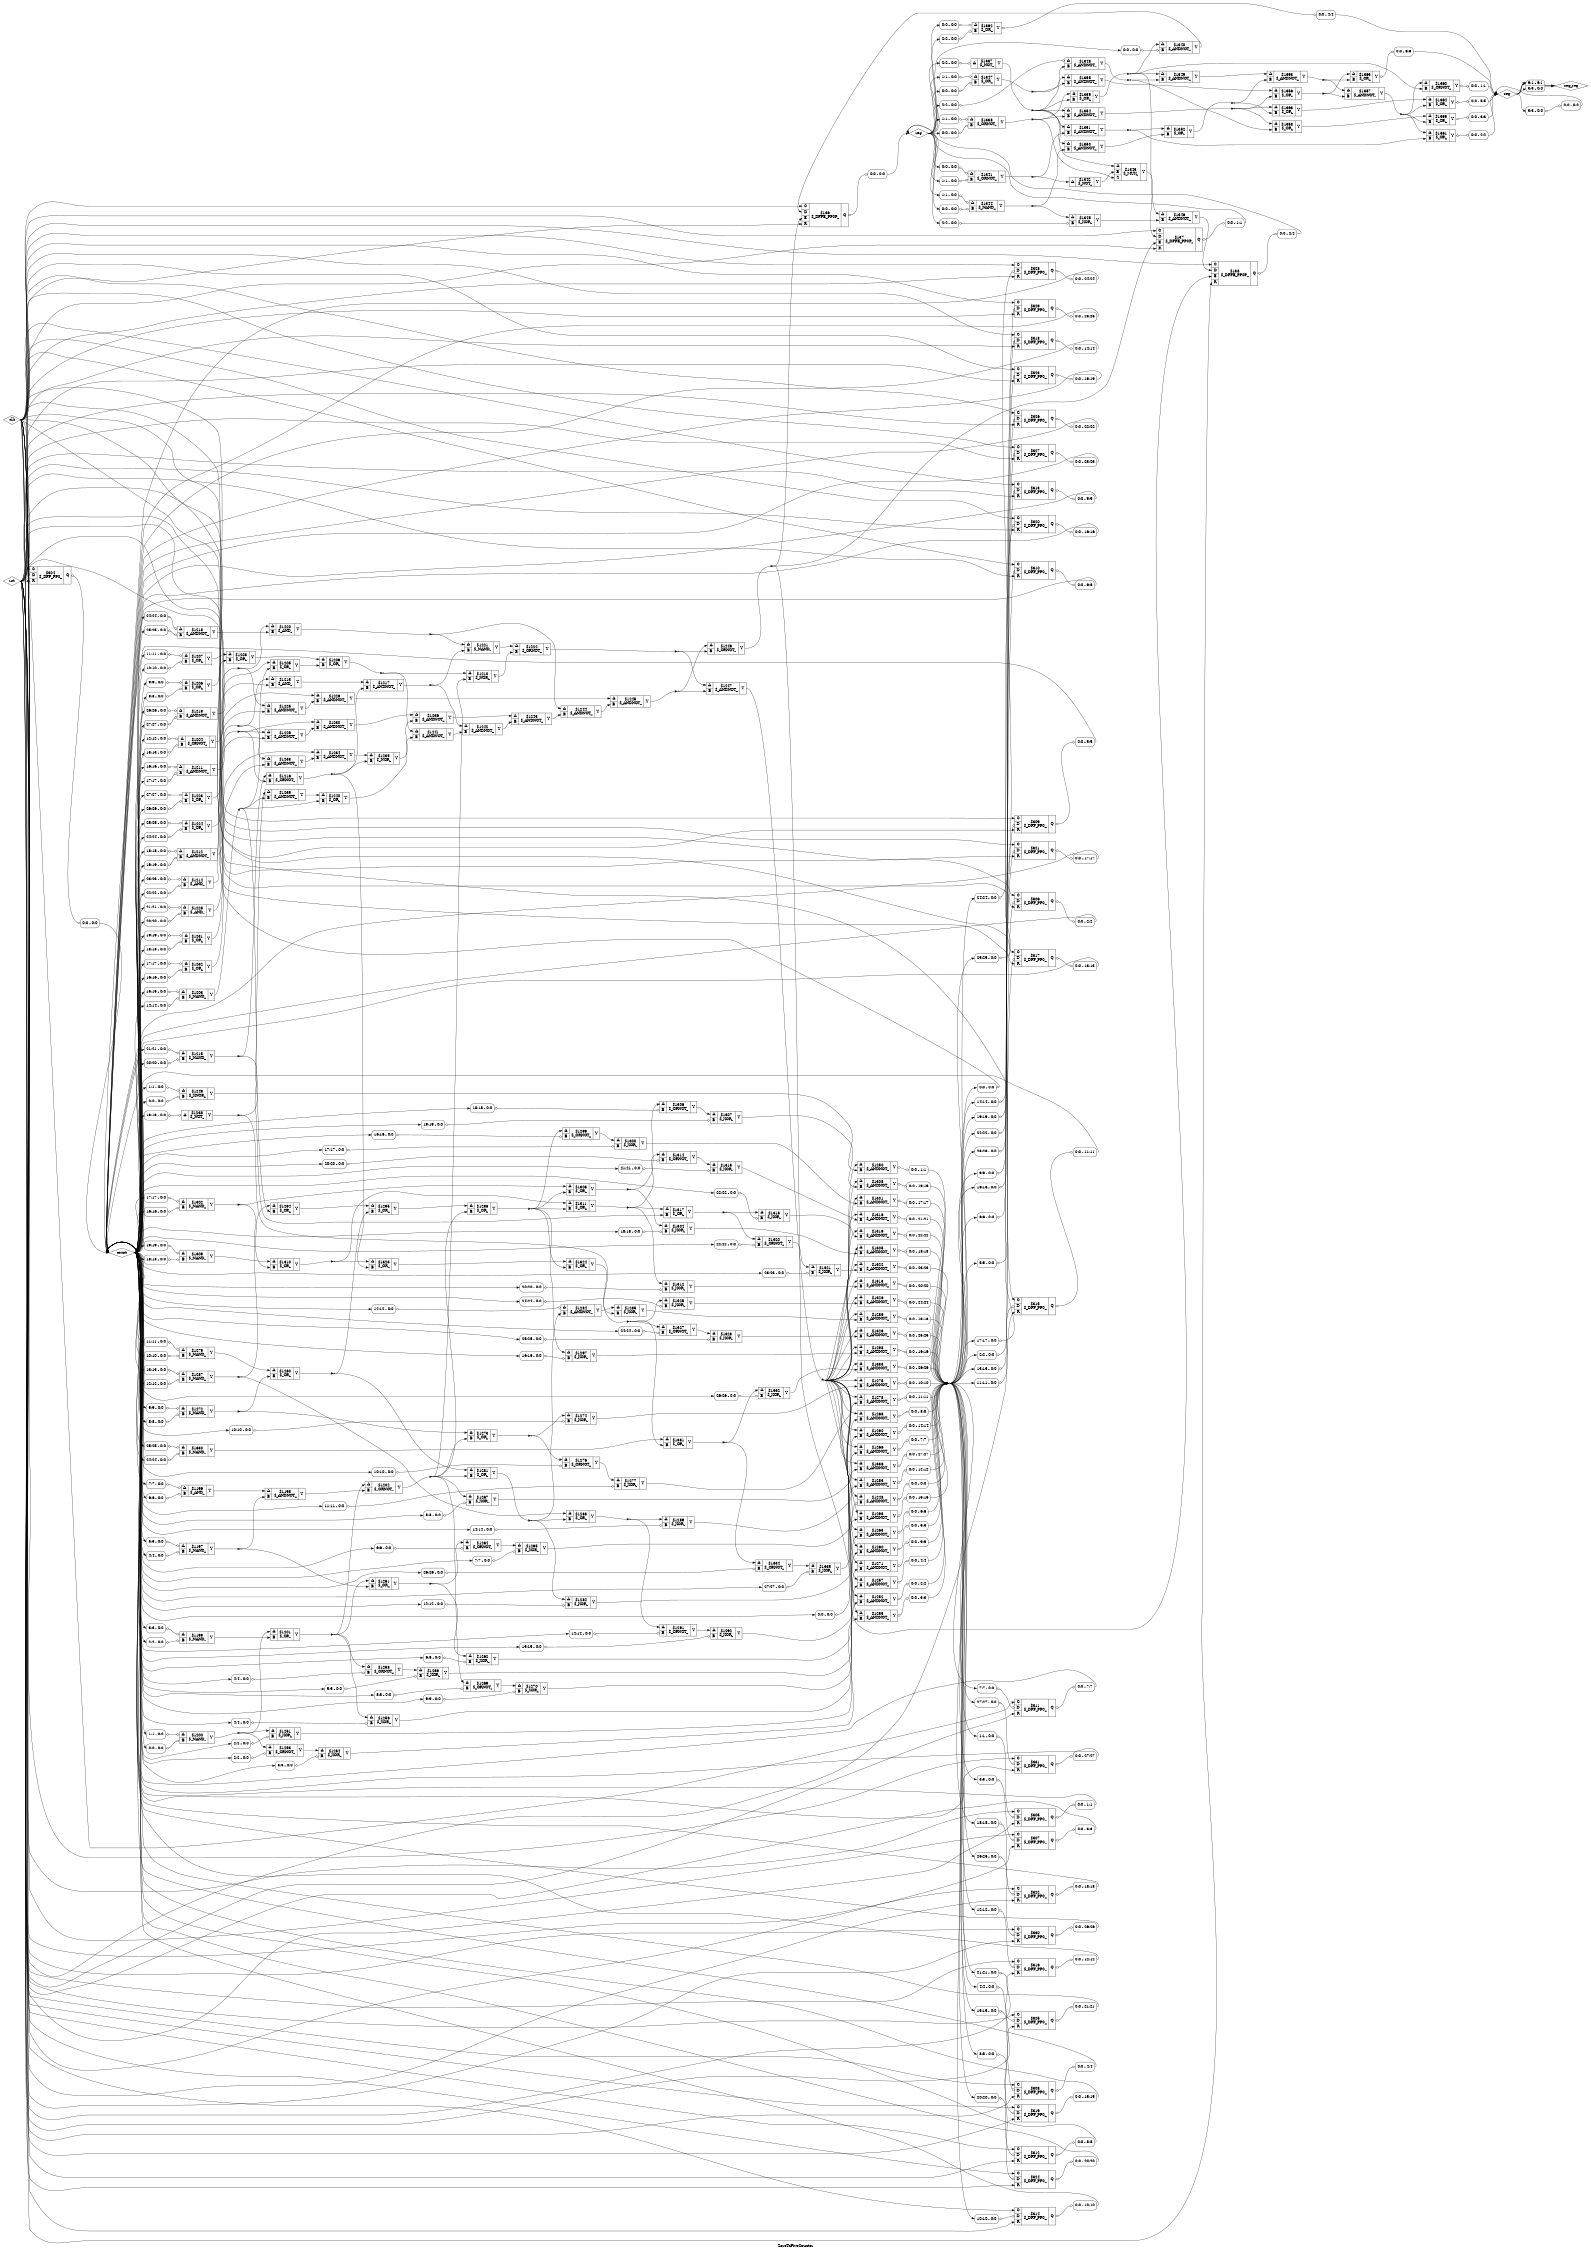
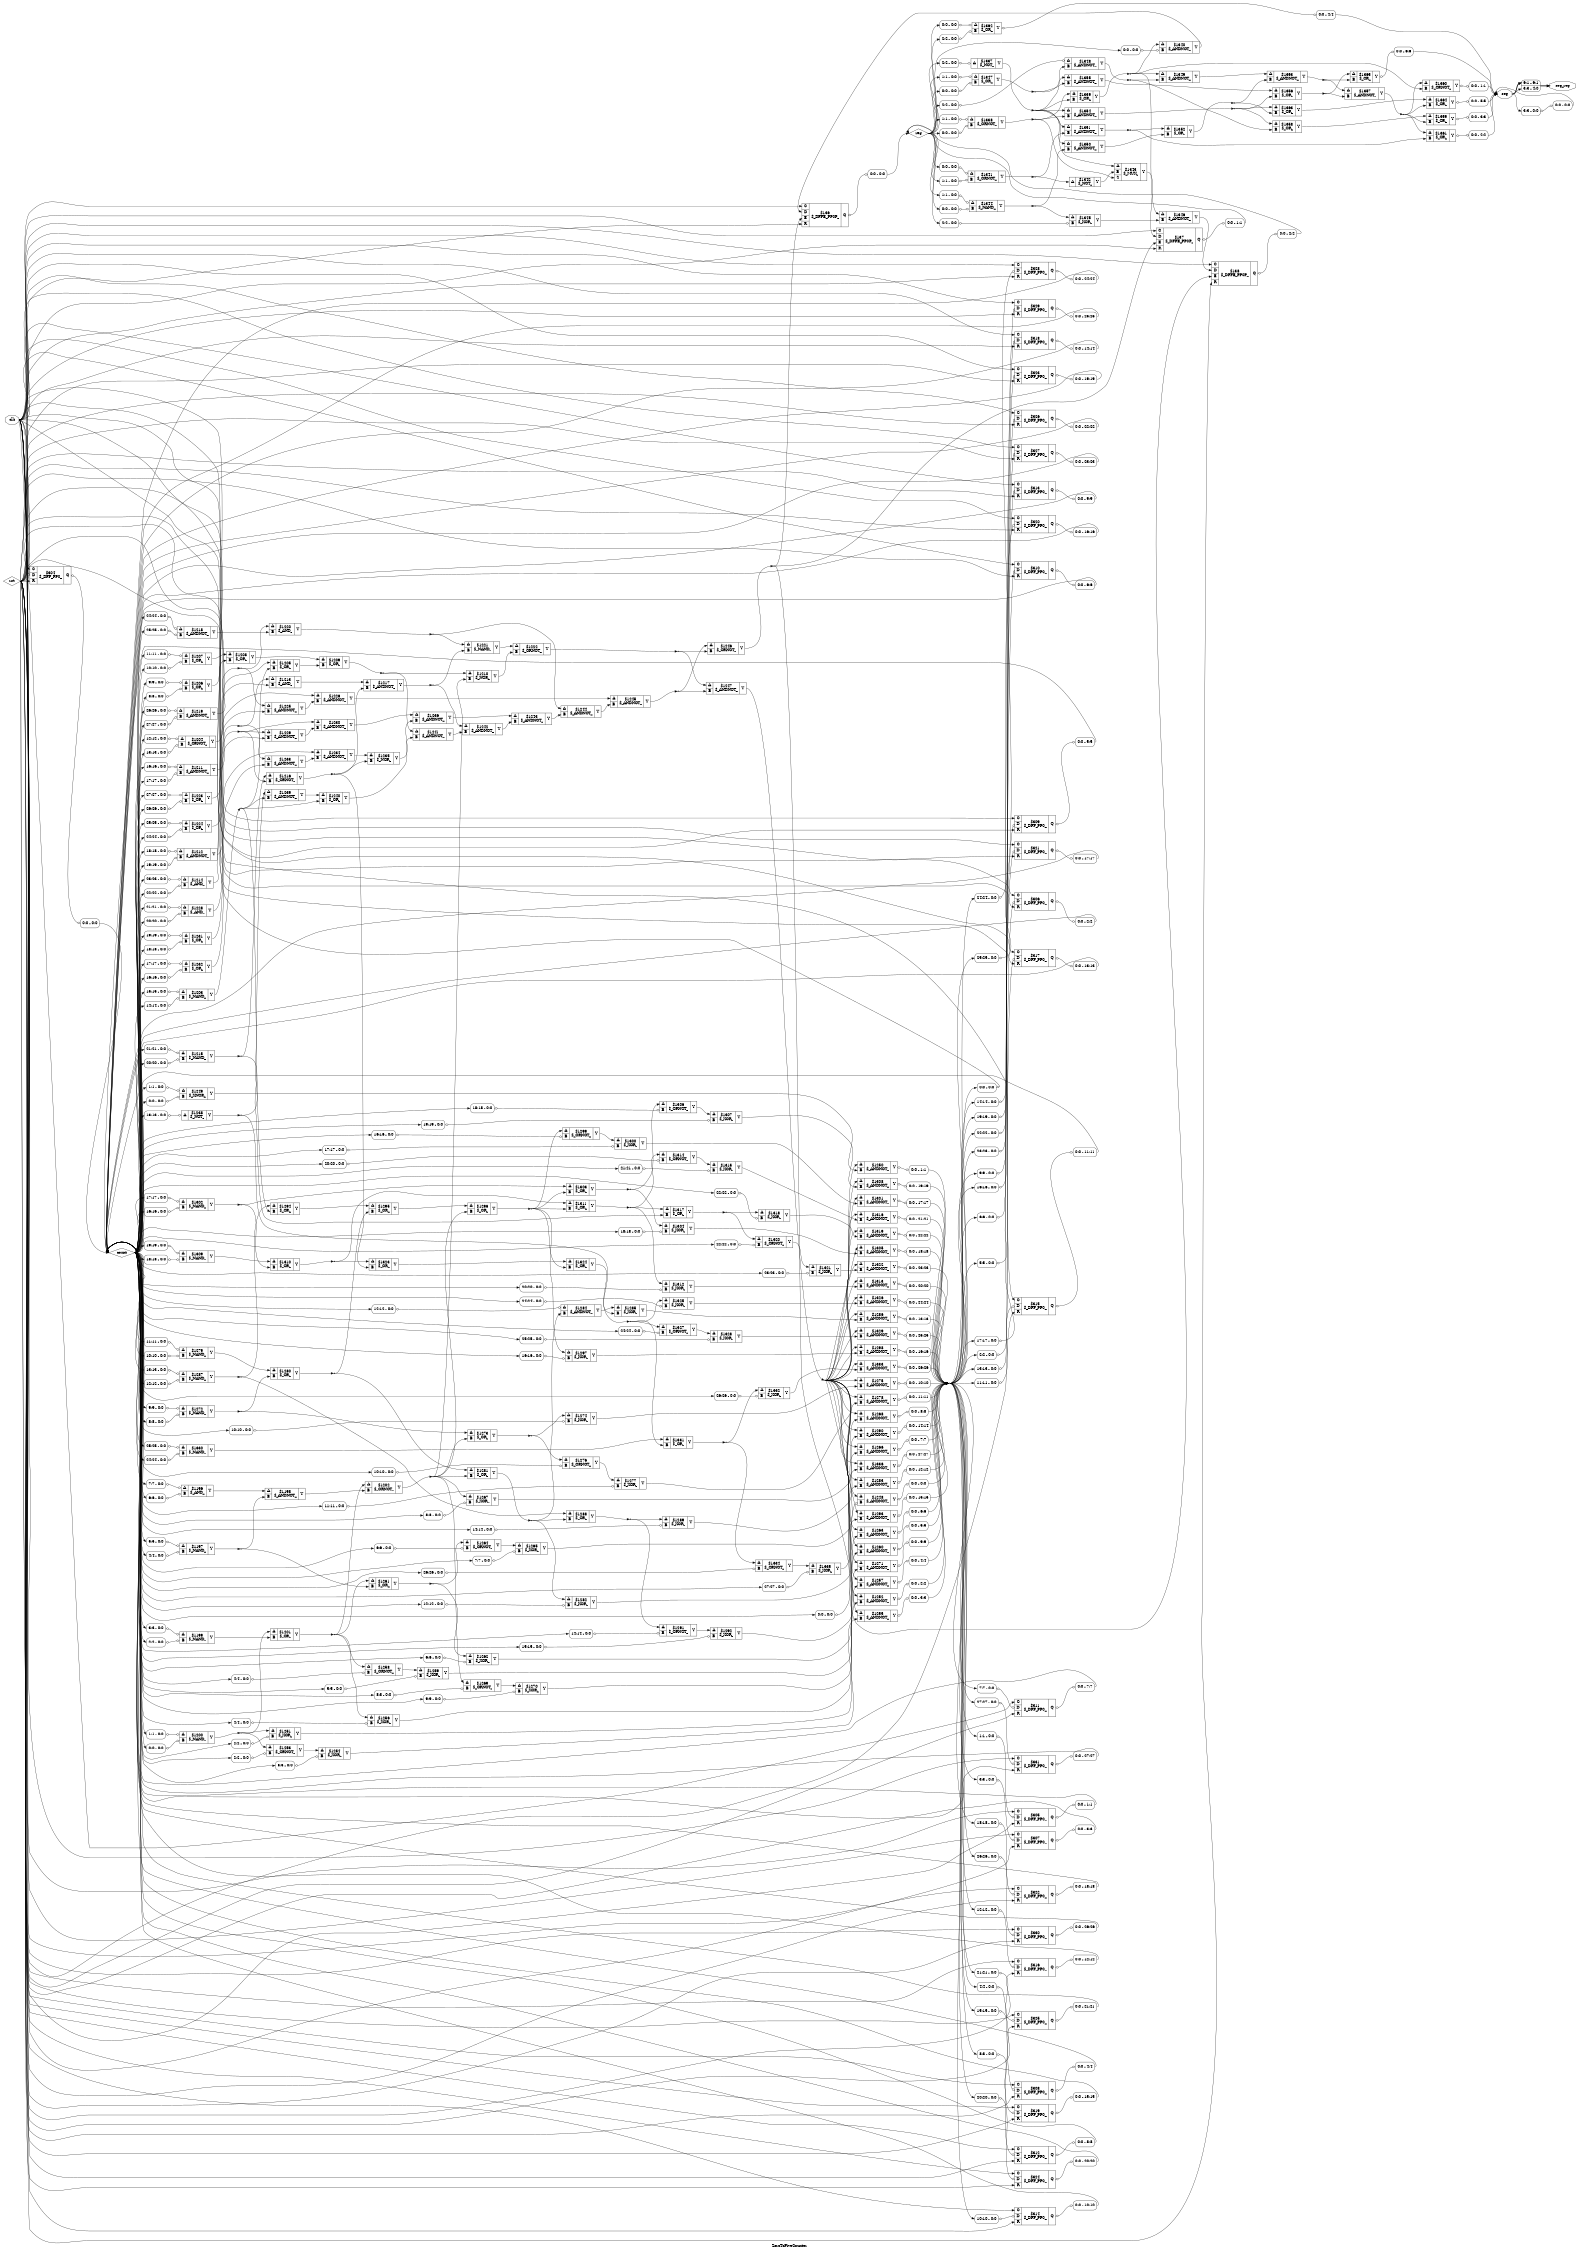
node "seg_reg": shape diamond -> octagon
node "6:1 - 6:1": text "3:3 - 0:0" -> "3:3 - 4:0"
node "seg": shape diamond -> octagon
node "clk": shape diamond -> octagon
